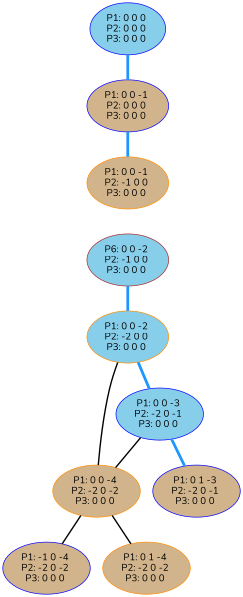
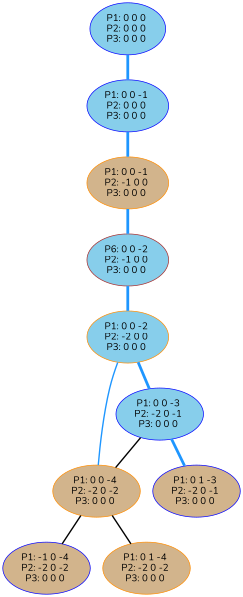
node "P1: 0 0 -1 P2: 0 0 0 P3: 0 0 0": fillcolor tan -> skyblue
edge "P1: 0 0 -1 P2: -1 0 0 P3: 0 0 0" -- "P6: 0 0 -2 P2: -1 0 0 P3: 0 0 0": added
edge "P1: 0 0 -2 P2: -2 0 0 P3: 0 0 0" -- "P1: 0 0 -4 P2: -2 0 -2 P3: 0 0 0": color black -> #1e96ff
